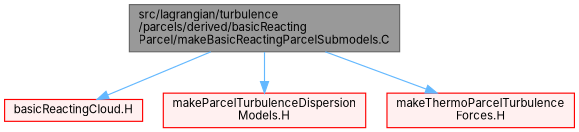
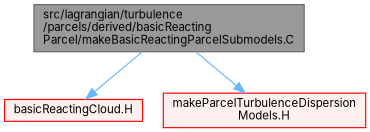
node "makeThermoParcelTurbulence Forces.H": removed
